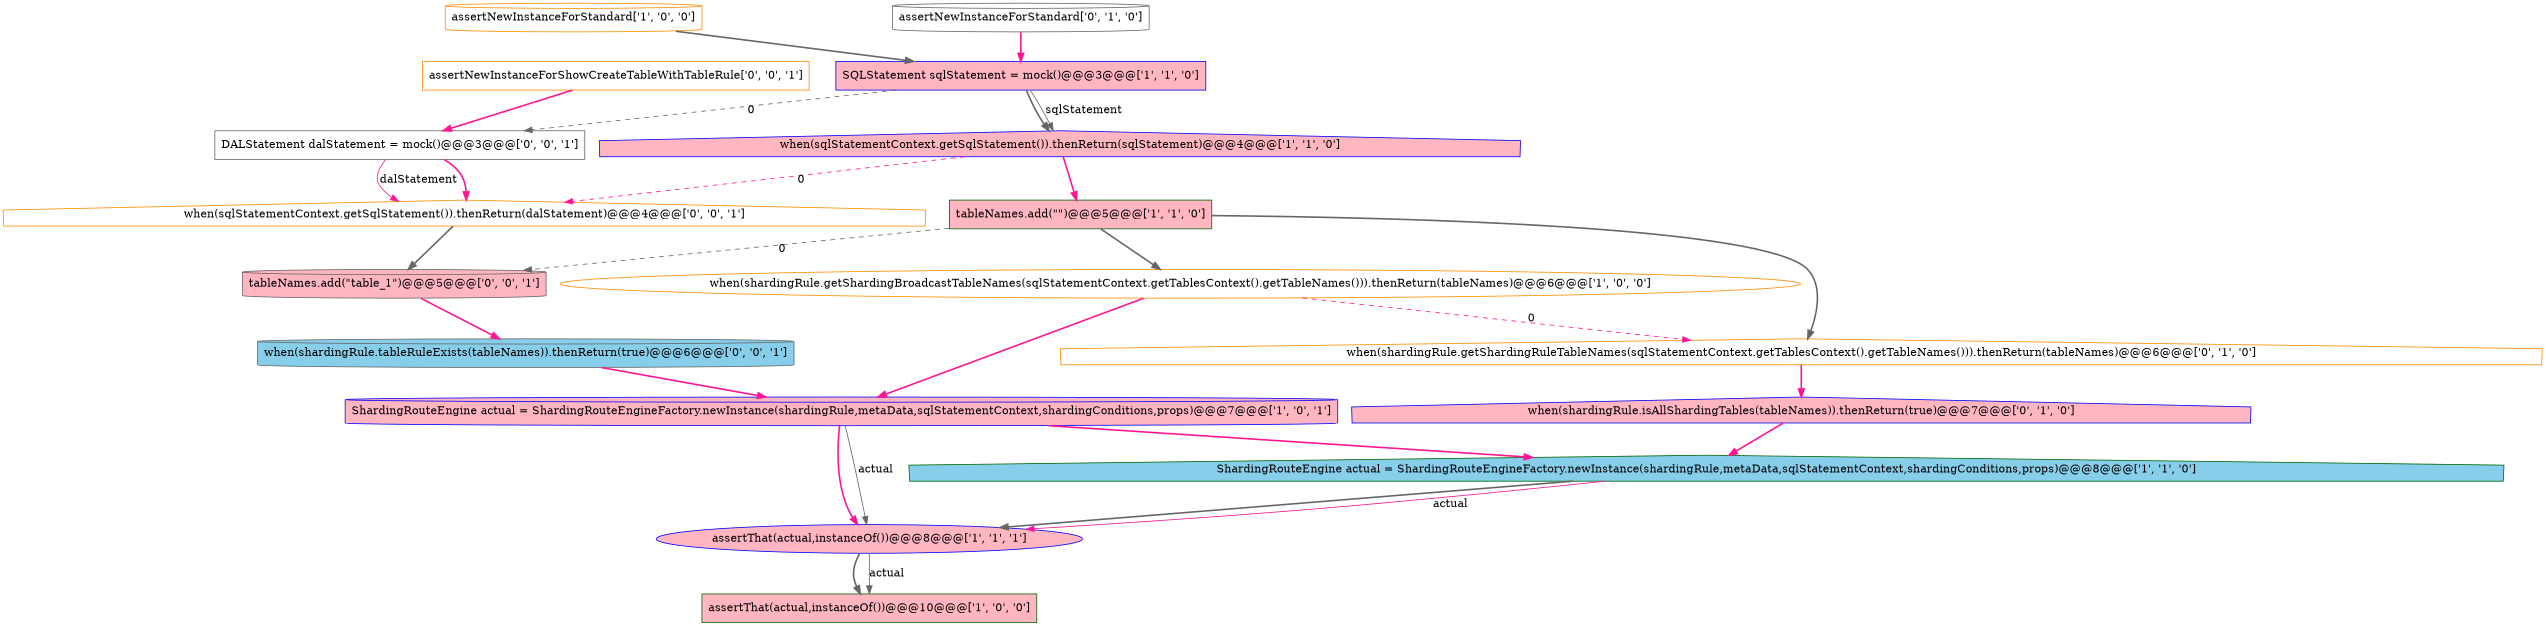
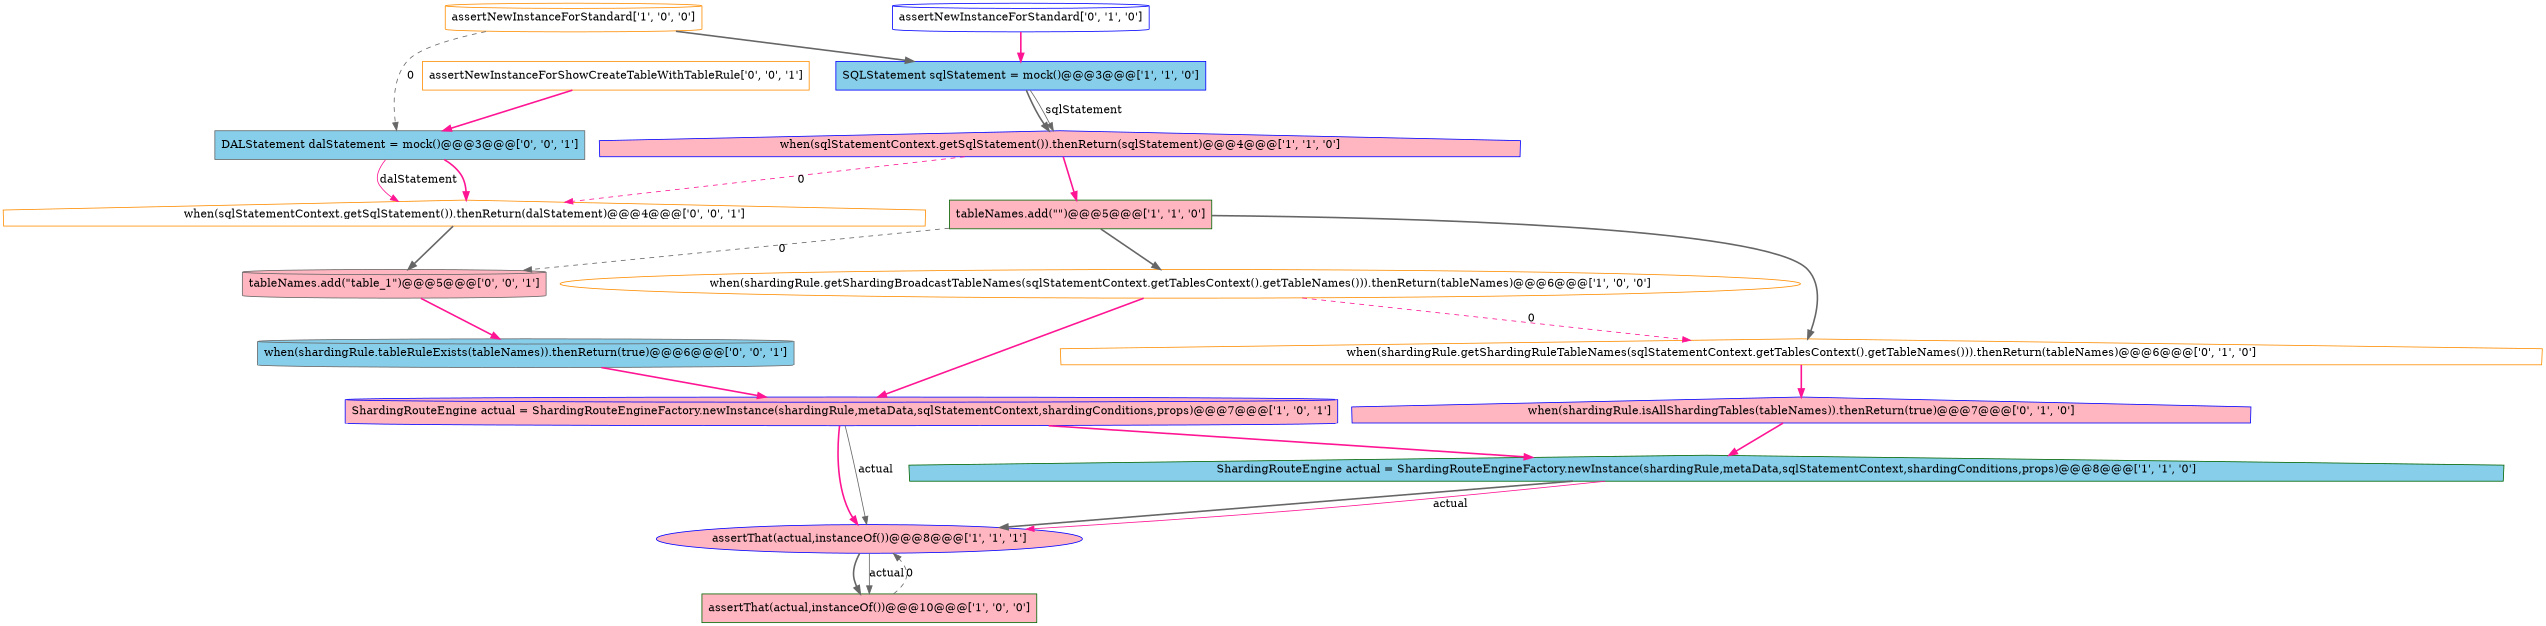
node "assertNewInstanceForStandard['0', '1', '0']": color gray40 -> blue
node "SQLStatement sqlStatement = mock()@@@3@@@['1', '1', '0']": fillcolor lightpink -> skyblue
edge "SQLStatement sqlStatement = mock()@@@3@@@['1', '1', '0']" -> "DALStatement dalStatement = mock()@@@3@@@['0', '0', '1']": now "assertNewInstanceForStandard['1', '0', '0']" -> "DALStatement dalStatement = mock()@@@3@@@['0', '0', '1']"
node "DALStatement dalStatement = mock()@@@3@@@['0', '0', '1']": fillcolor white -> skyblue
edge "assertThat(actual,instanceOf())@@@10@@@['1', '0', '0']" -> "assertThat(actual,instanceOf())@@@8@@@['1', '1', '1']": added, label "0"
